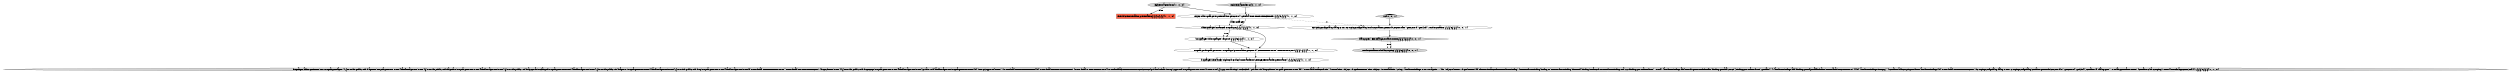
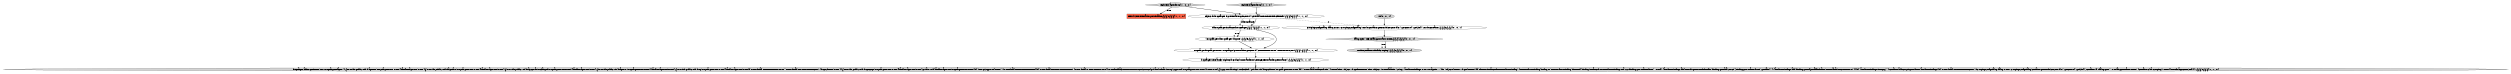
node "registerDragAndDrop['1', '0', '0']": shape ellipse -> diamond
node "run['0', '0', '1']": shape diamond -> ellipse
node "oldDropTarget instanceof DropTarget@@@4@@@['1', '1', '0']": shape diamond -> ellipse
